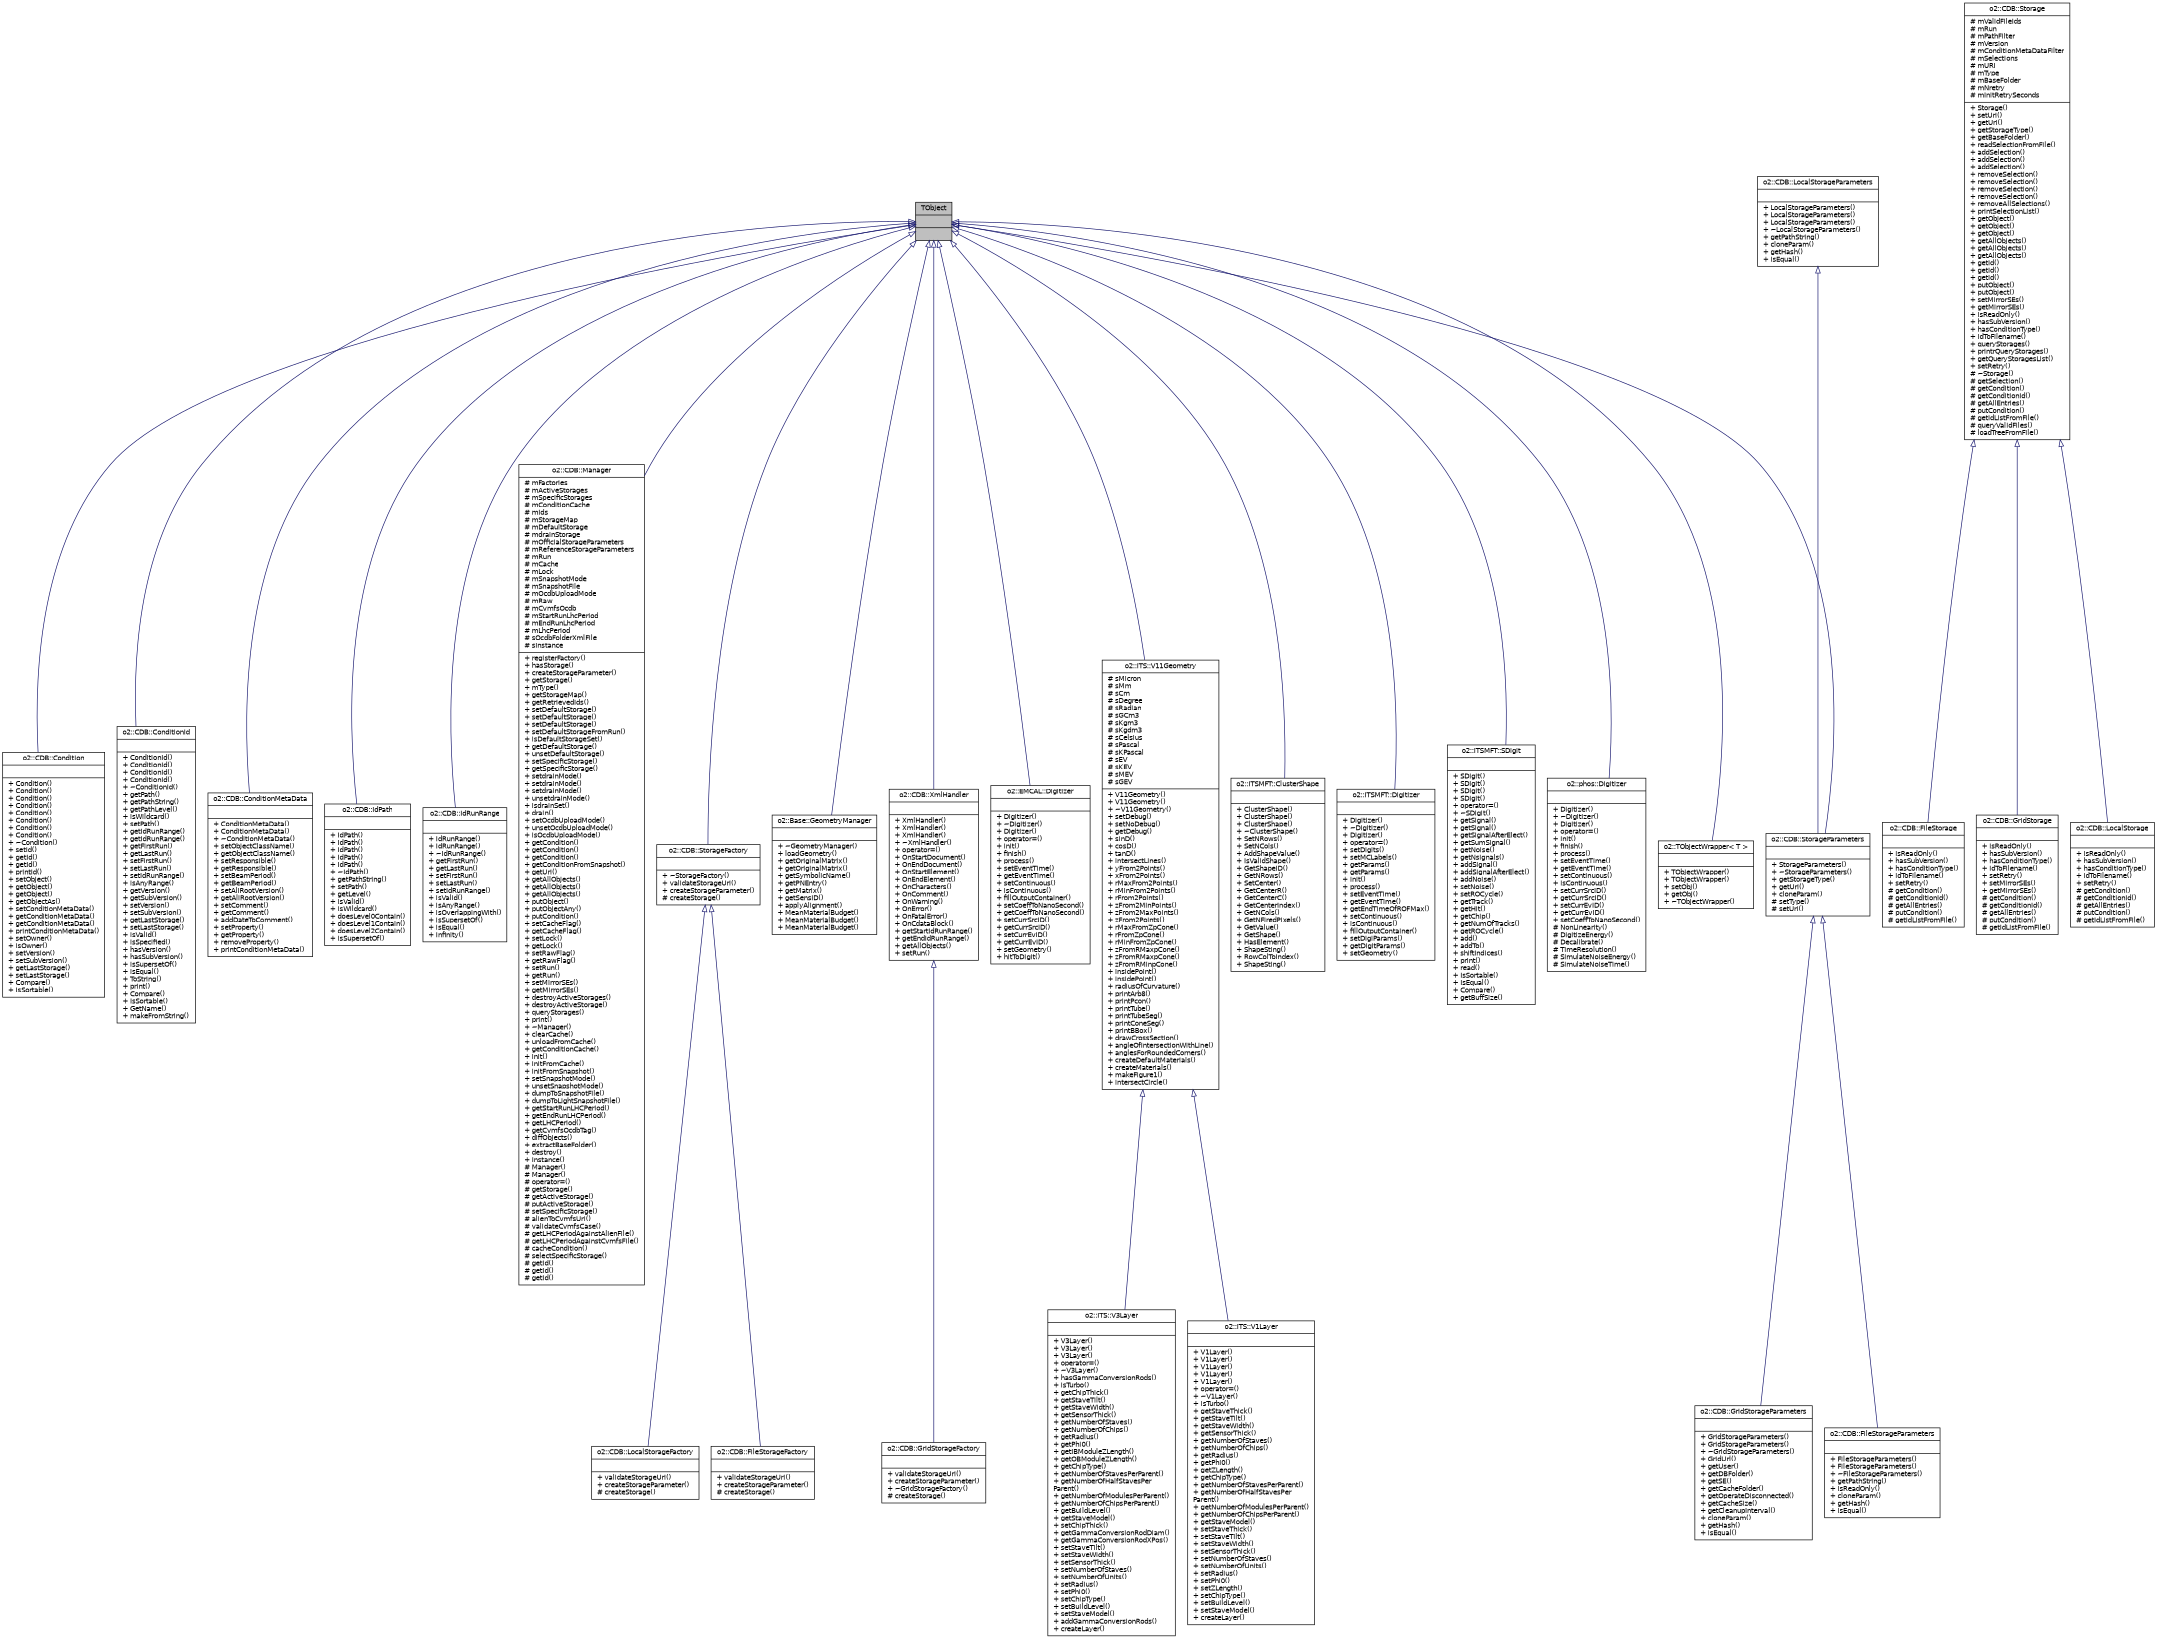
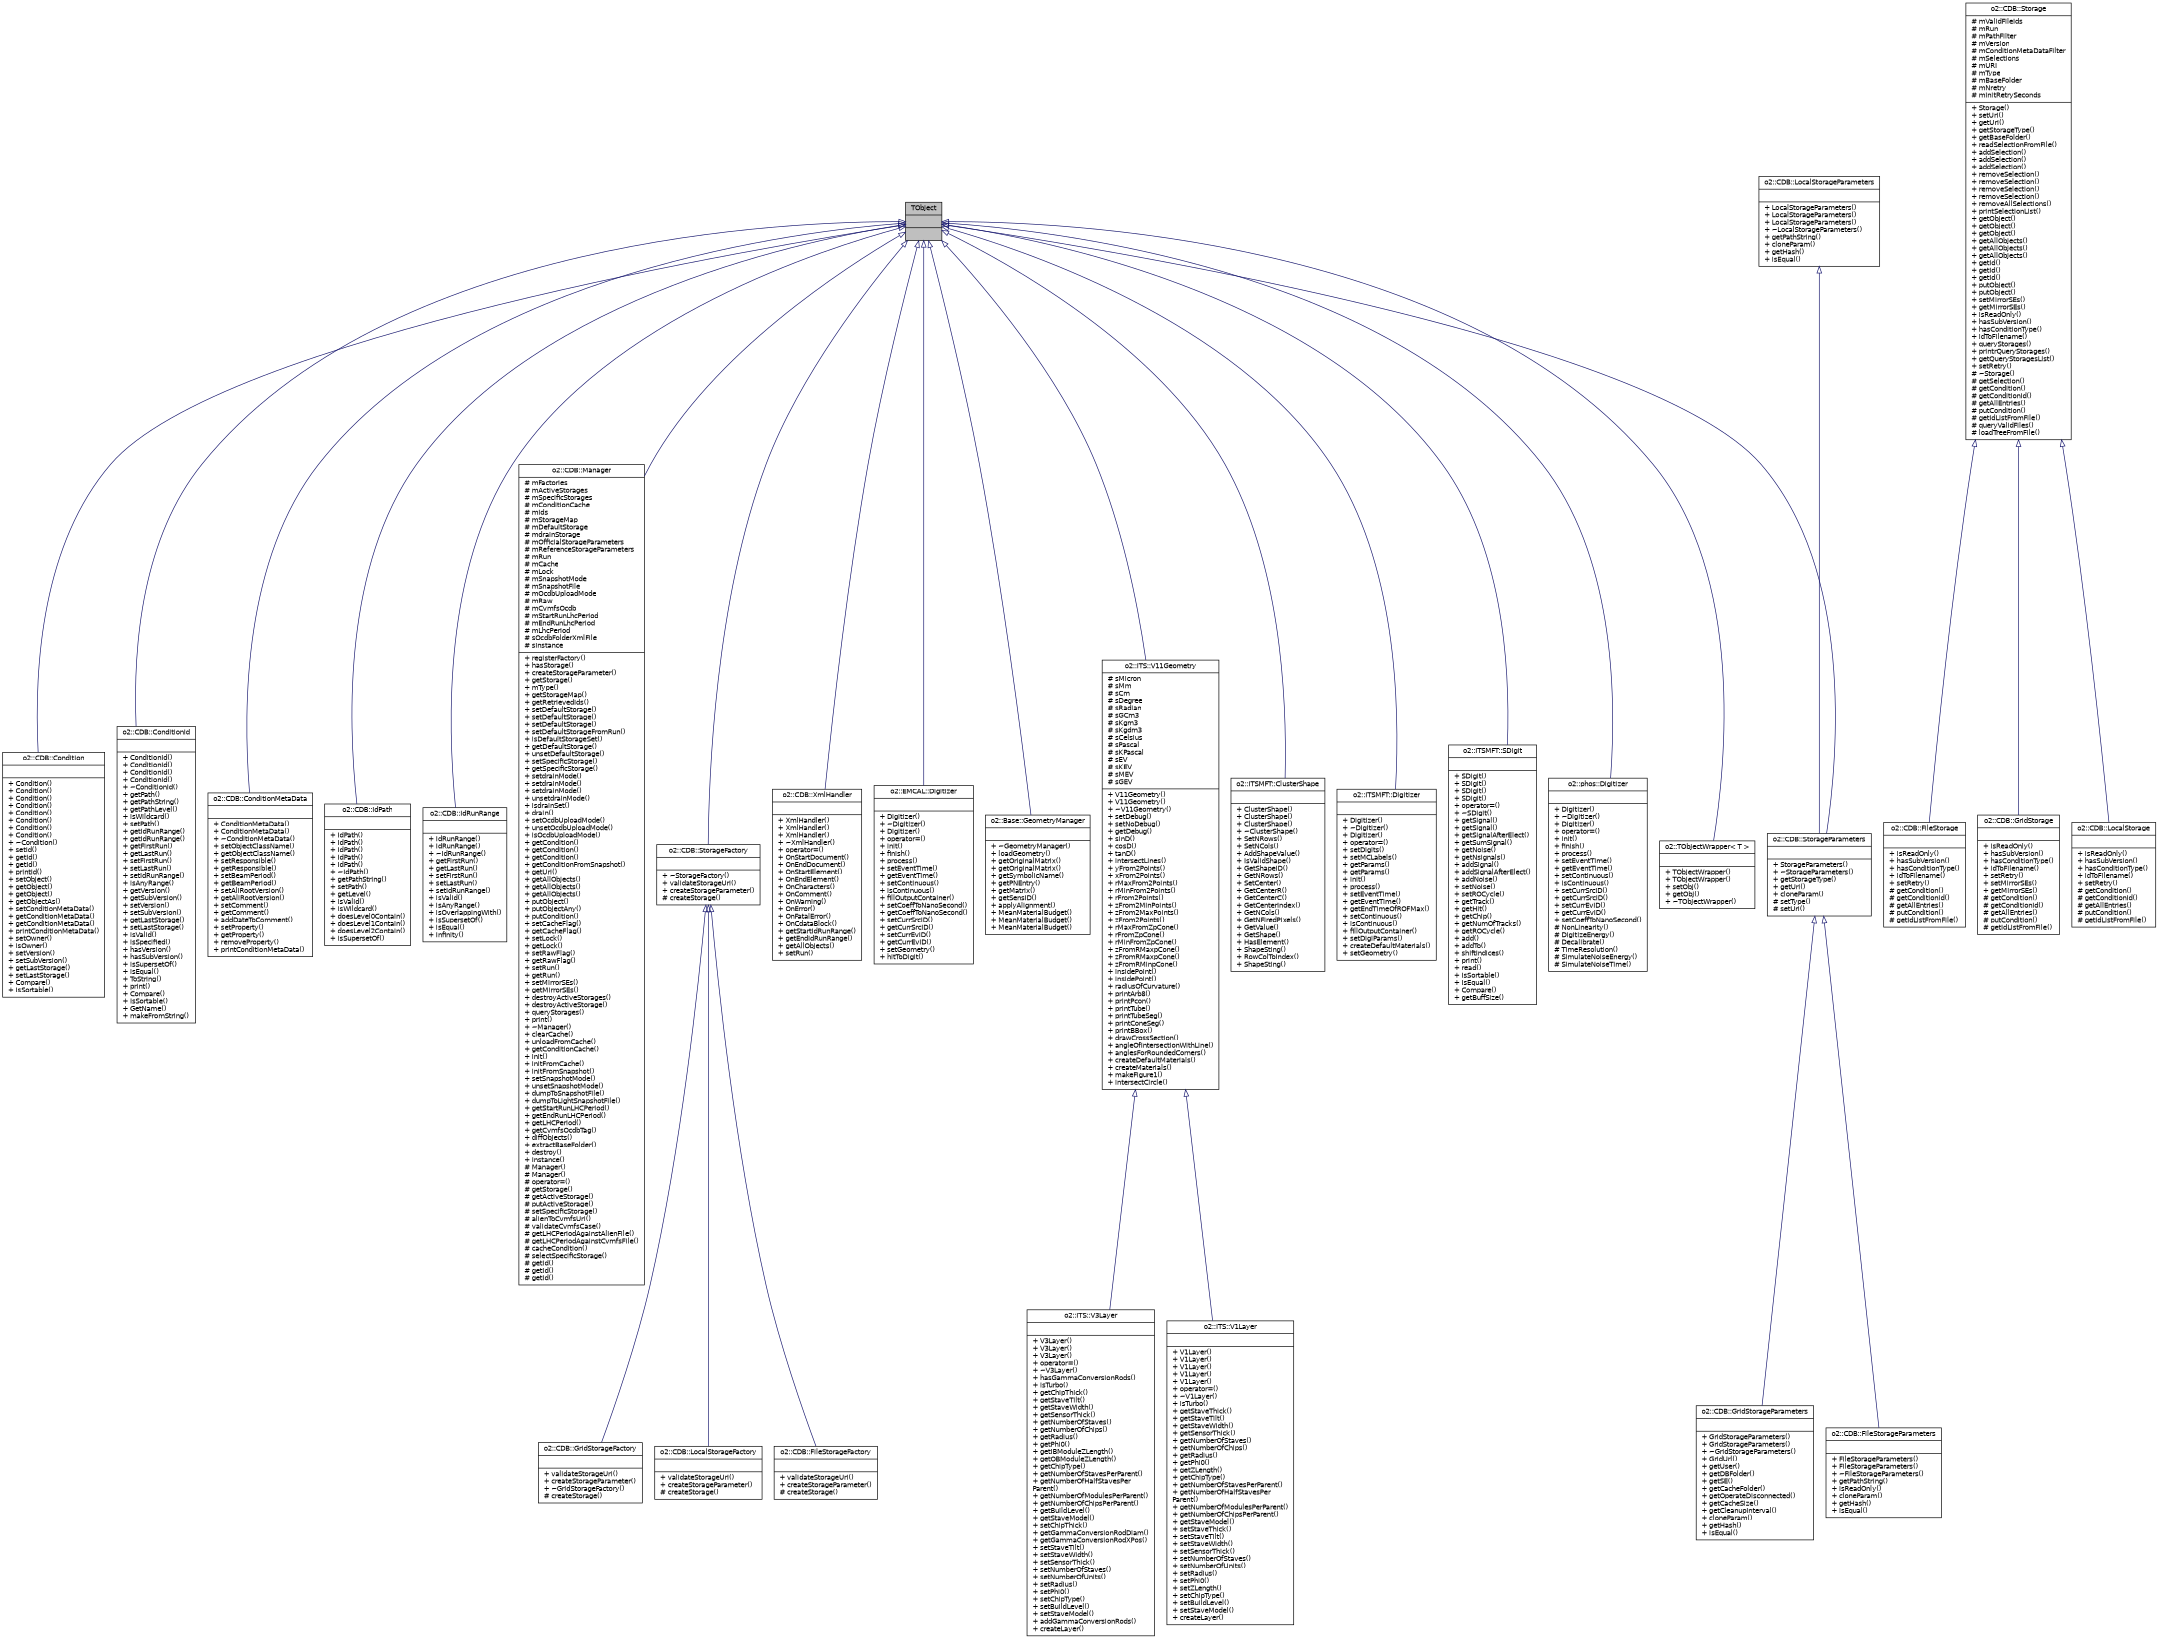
node "o2::ITSMFT::Digitizer": text "+ getDigitParams()" -> "+ createDefaultMaterials()"
edge "o2::CDB::GridStorageFactory" -> "o2::CDB::XmlHandler": now "o2::CDB::GridStorageFactory" -> "o2::CDB::StorageFactory"
